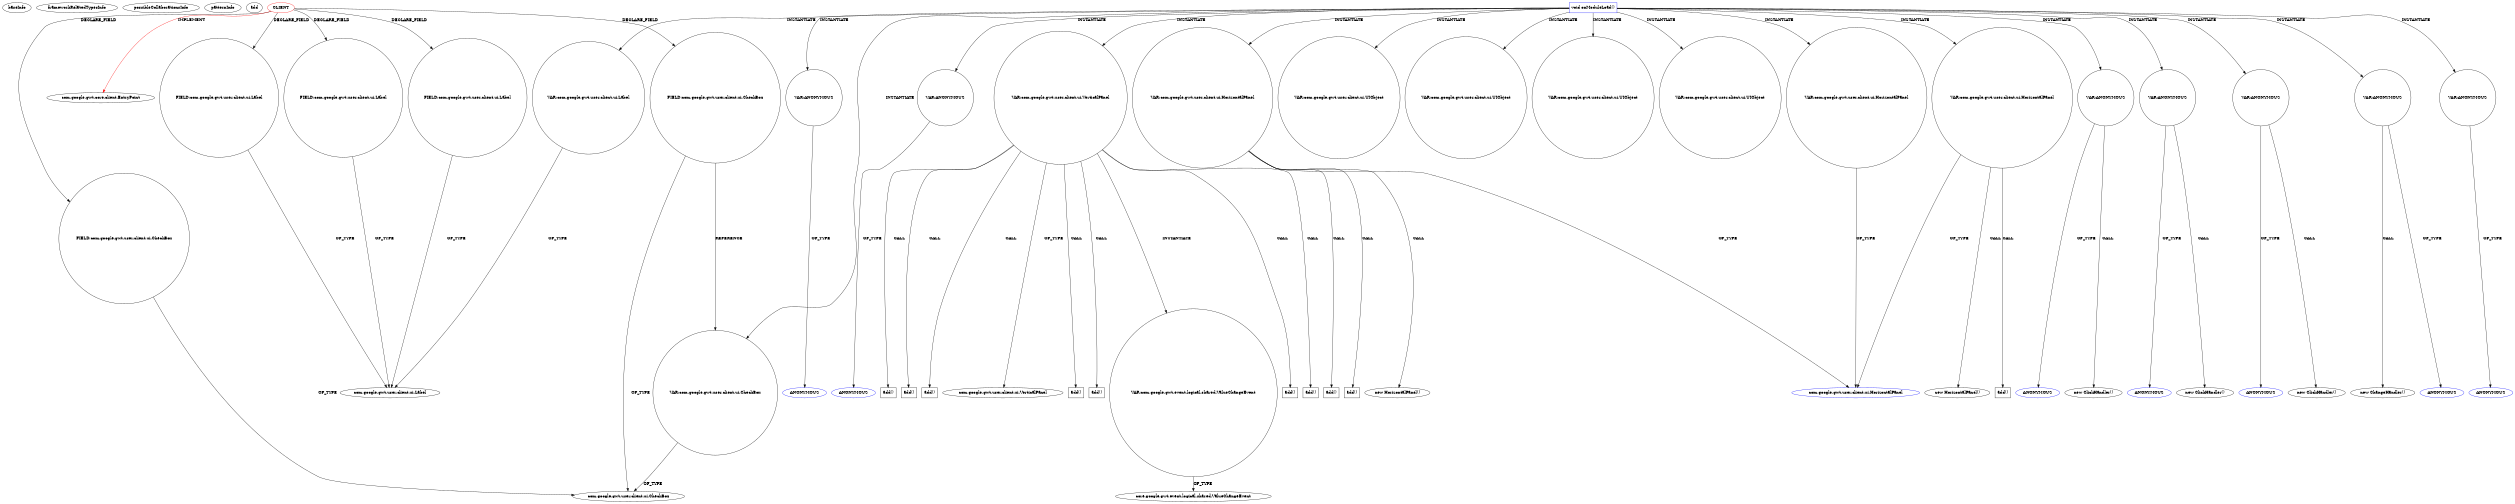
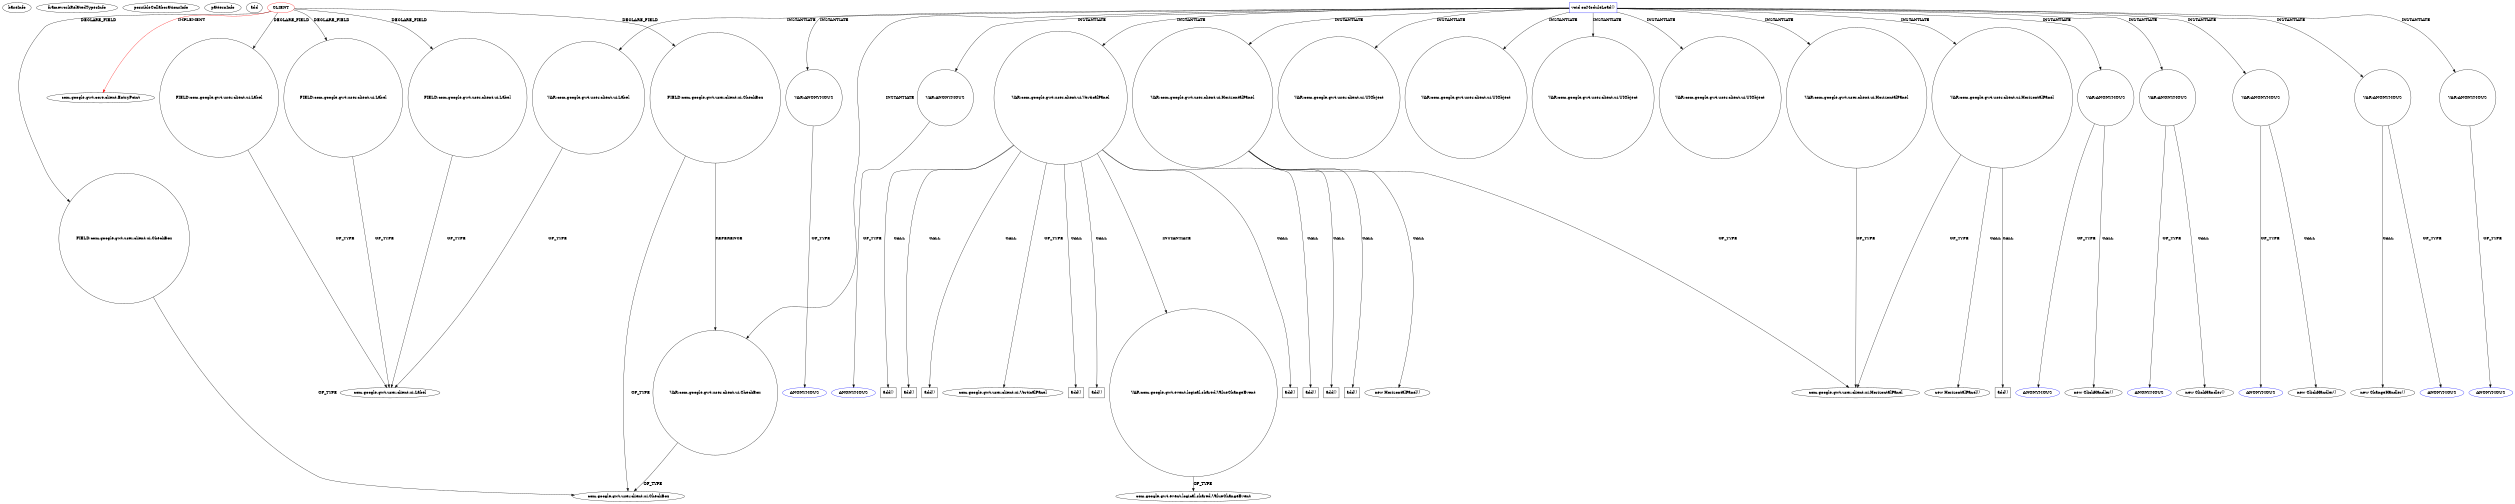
node "com.google.gwt.user.client.ui.HorizontalPanel": color blue -> black
node "core.google.gwt.event.logical.shared.ValueChangeEvent": label "core.google.gwt.event.logical.shared.ValueChangeEvent" -> "com.google.gwt.event.logical.shared.ValueChangeEvent"
